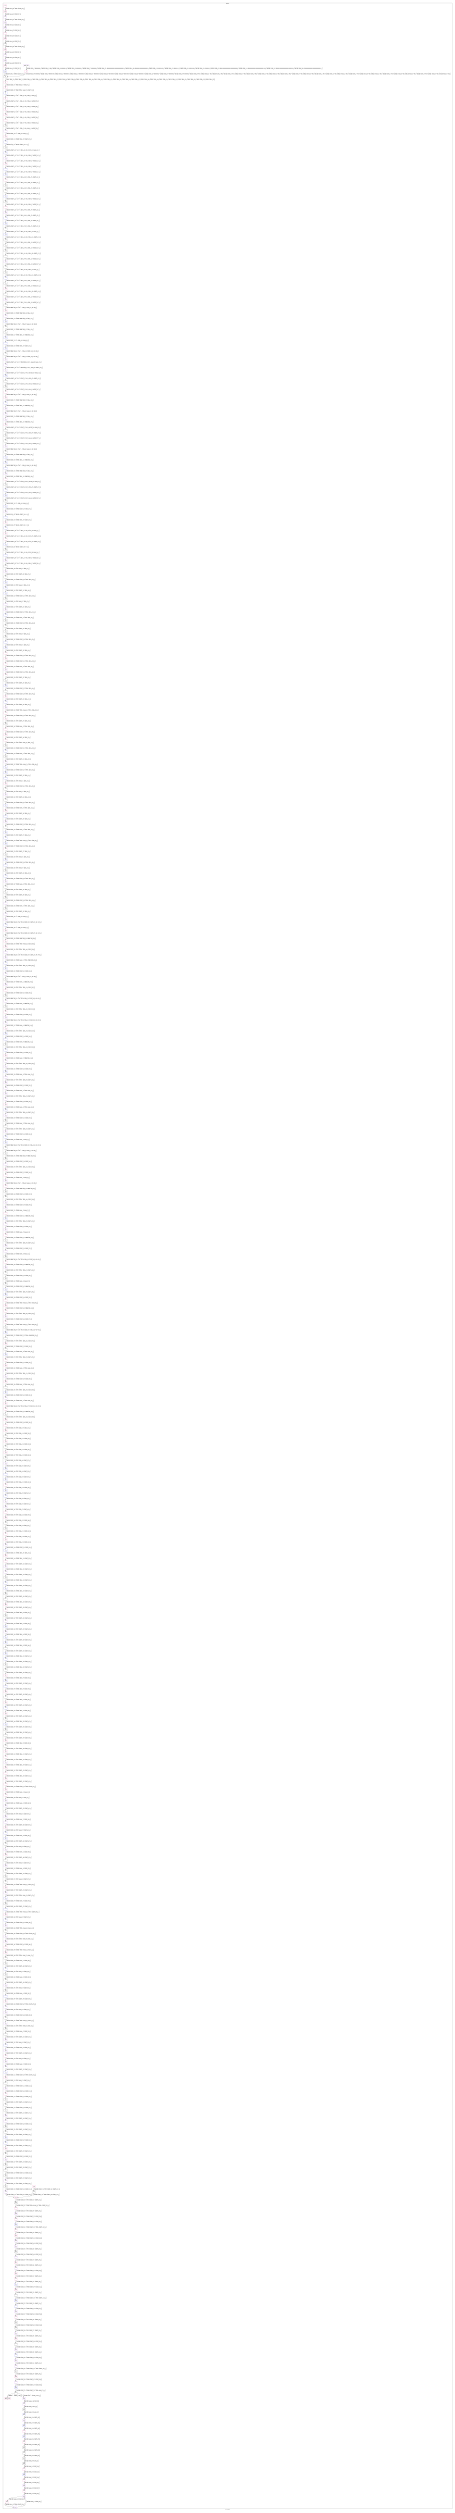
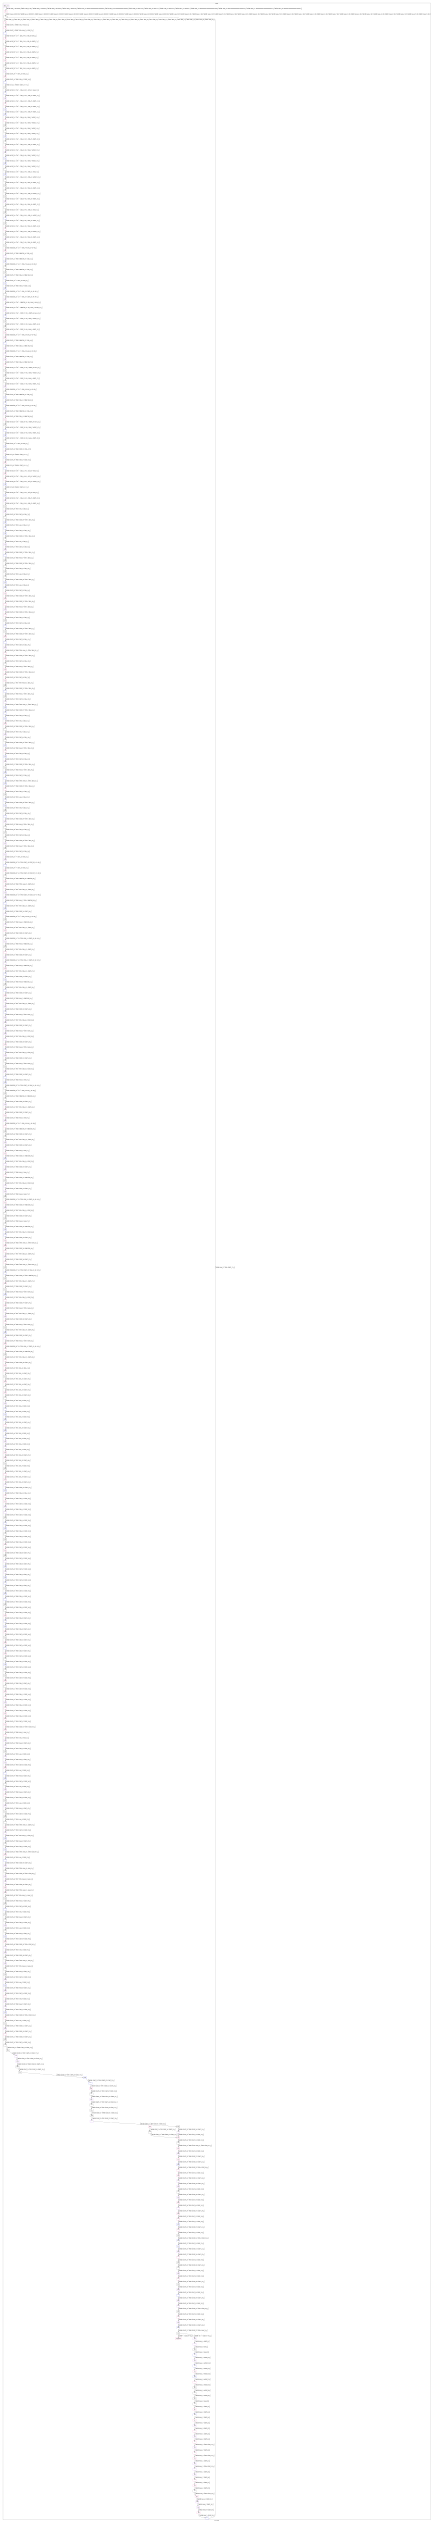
edge "l452" -> "l450": now "l452" -> "l453"
